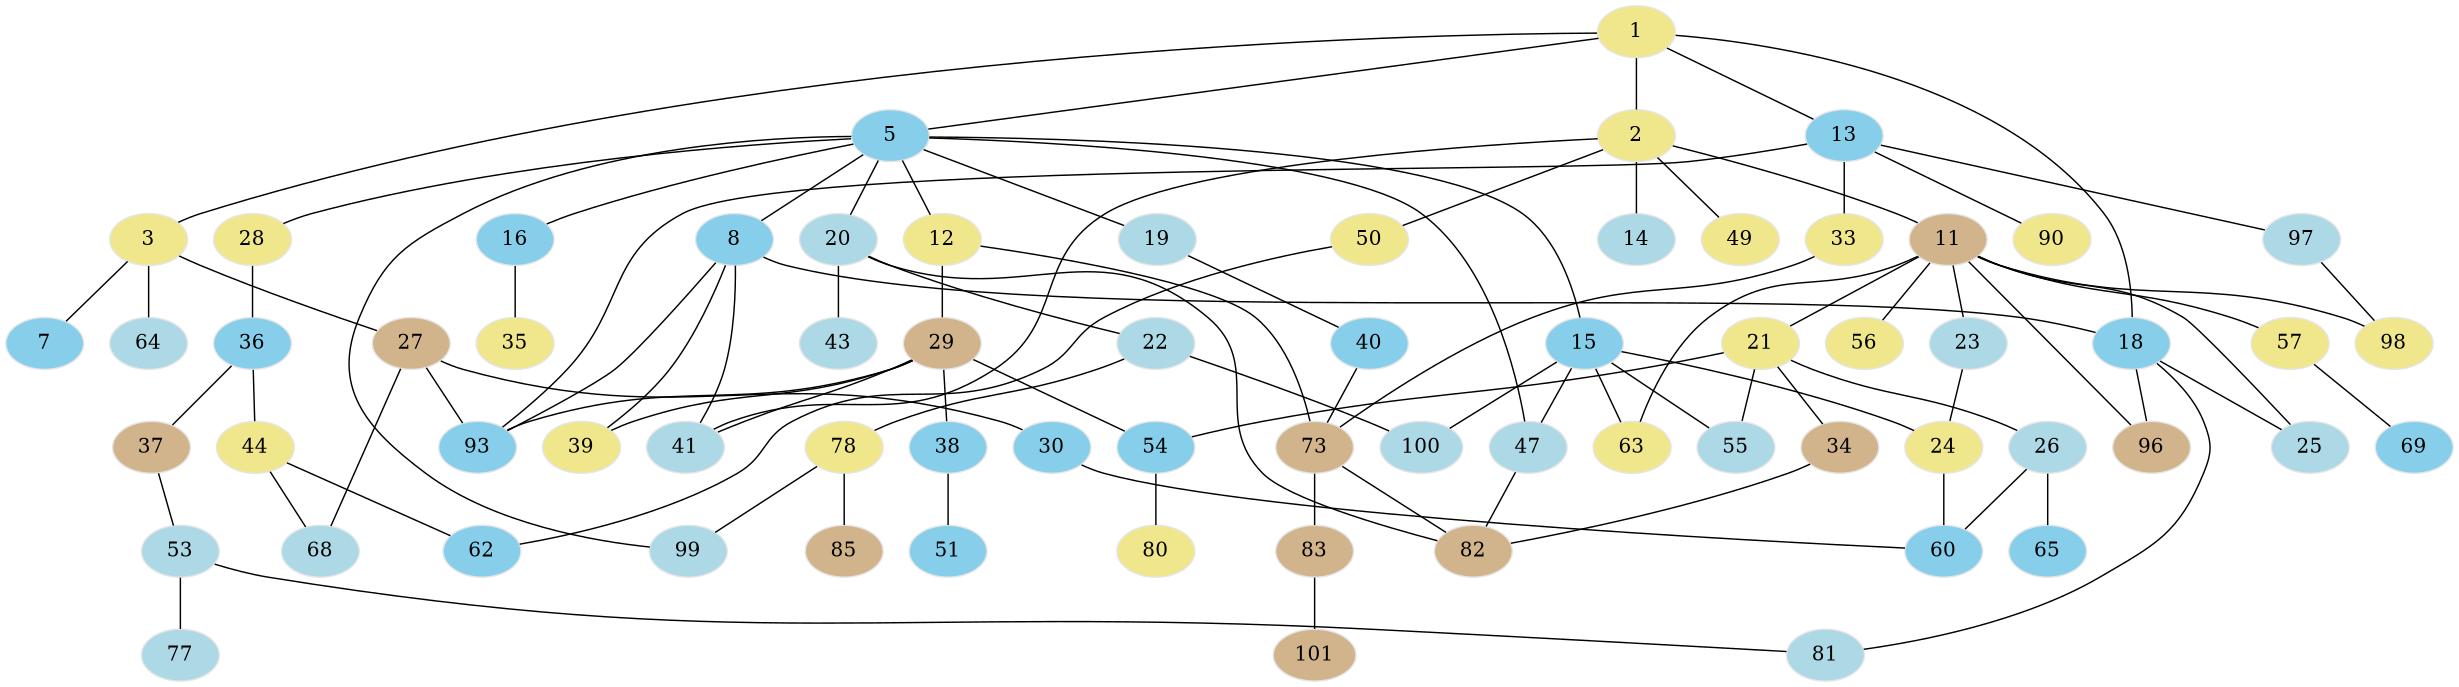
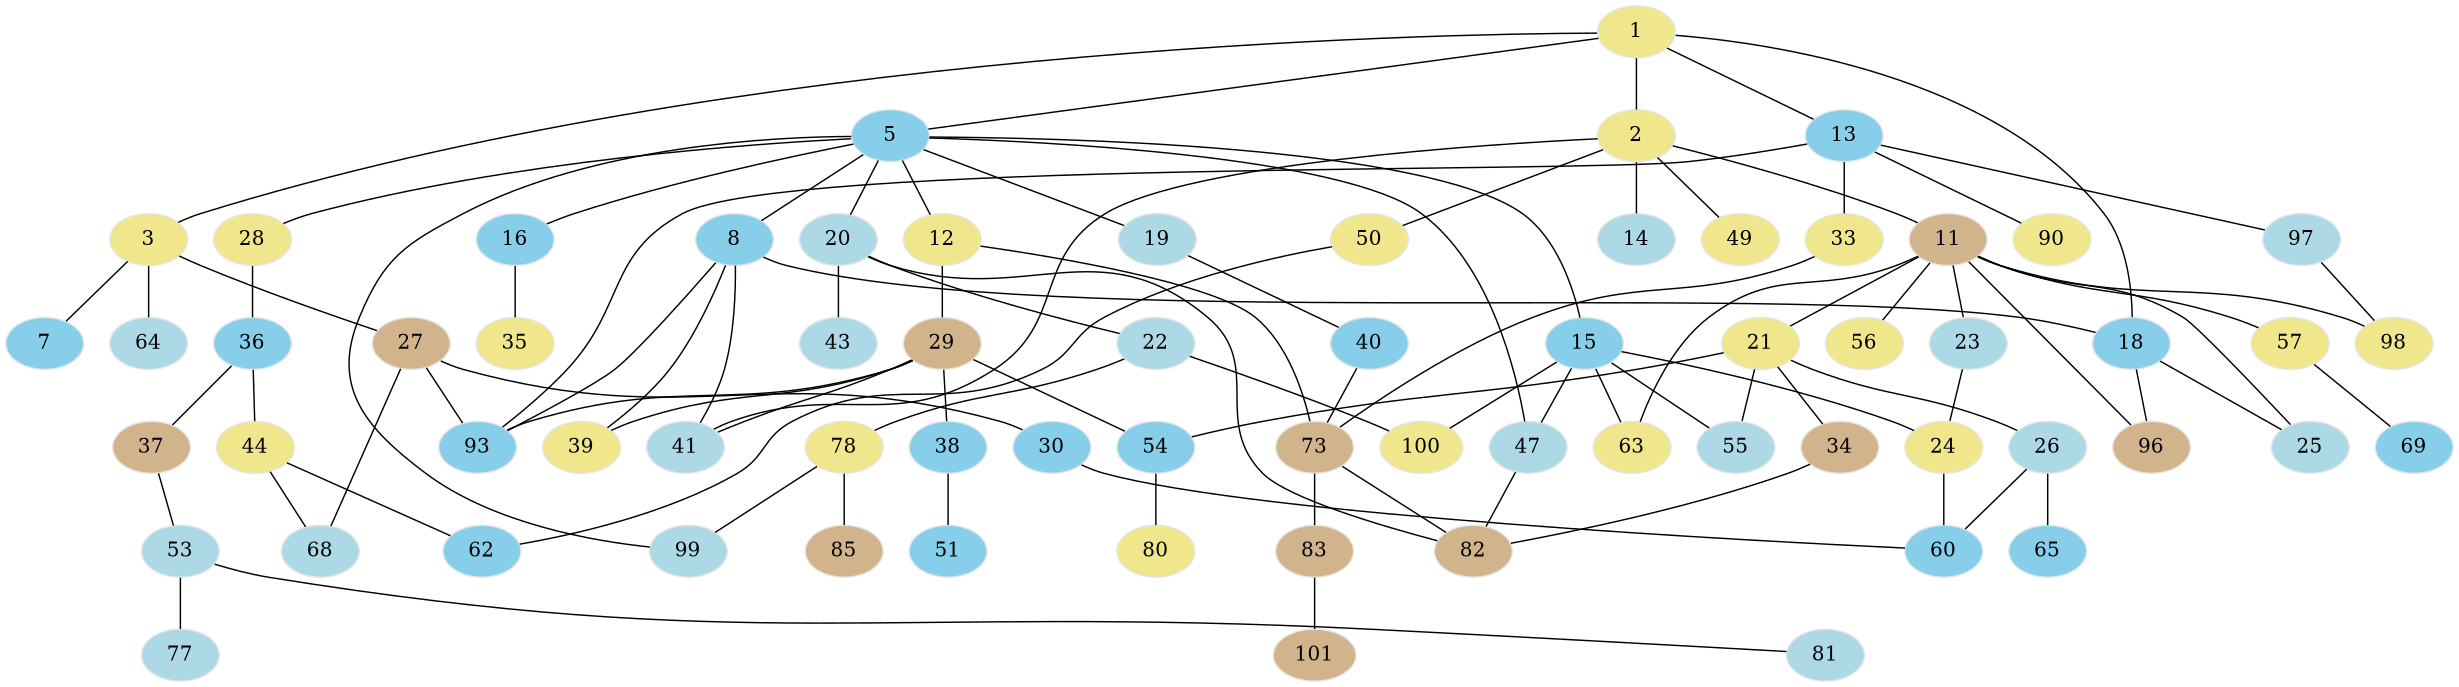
node "100": fillcolor lightblue -> khaki
edge "18" -- "81": removed
